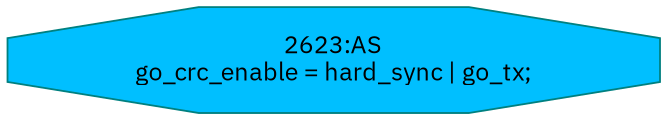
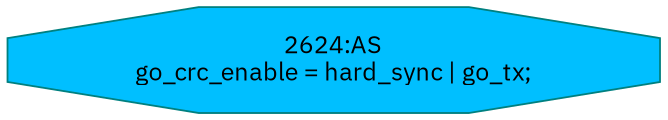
node "2623:AS go_crc_enable = hard_sync | go_tx;": label "2623:AS go_crc_enable = hard_sync | go_tx;" -> "2624:AS go_crc_enable = hard_sync | go_tx;"
